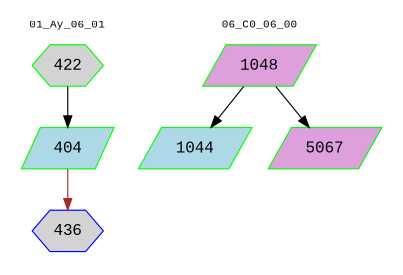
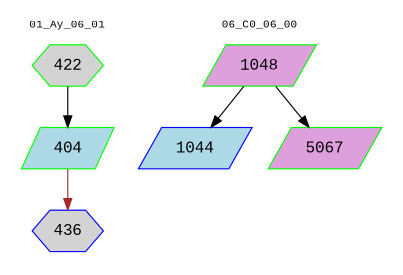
node "1044": color green -> blue
